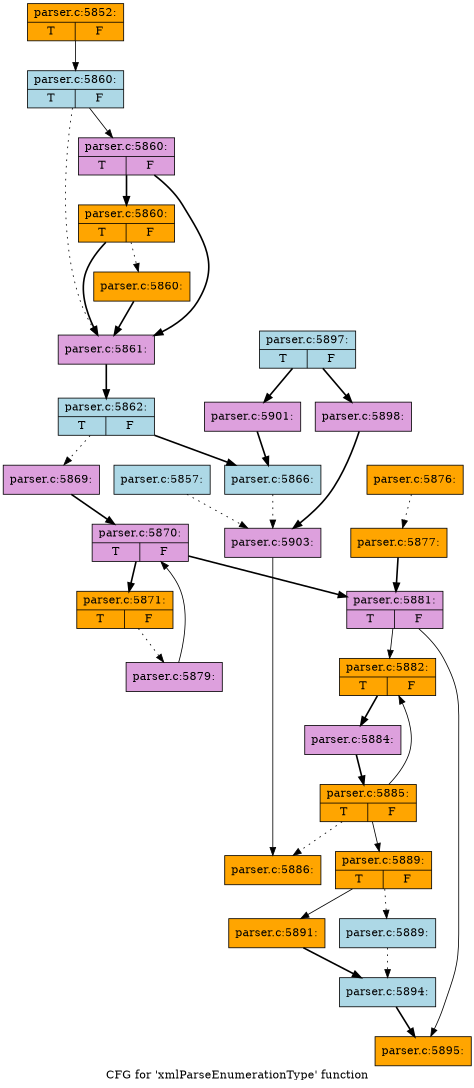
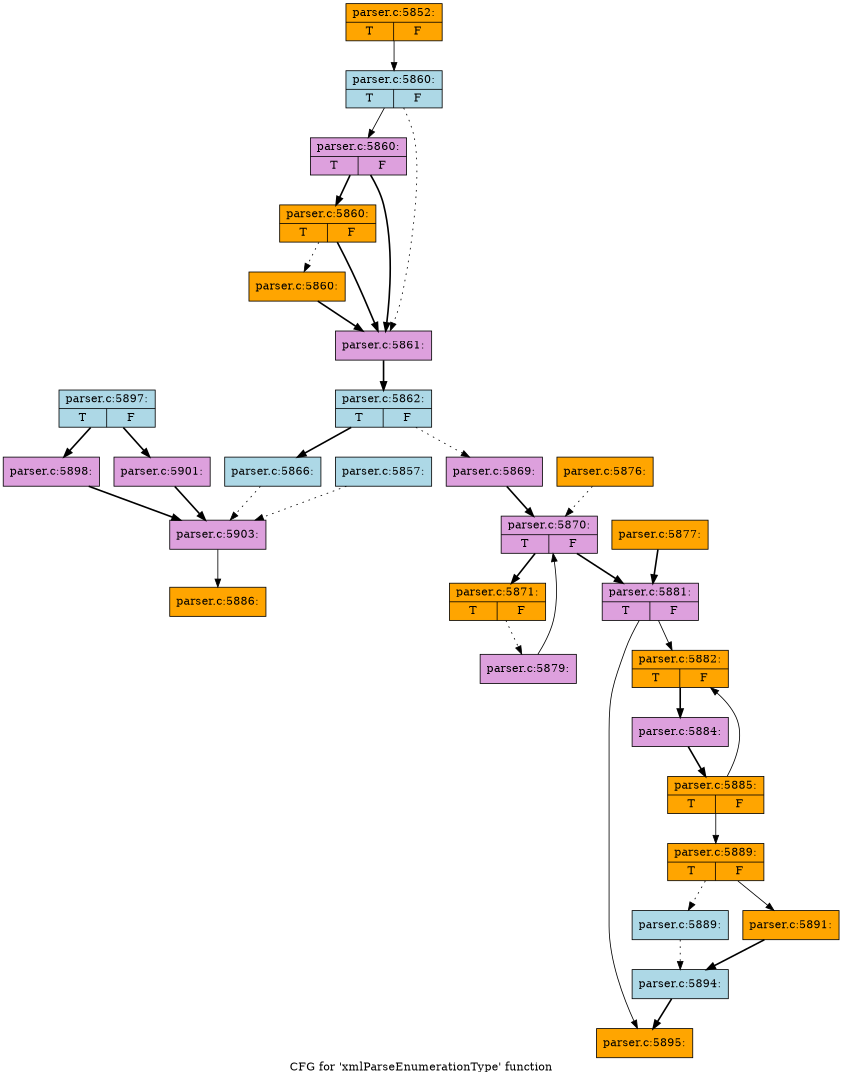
edge "parser.c:5901:" -> "parser.c:5866:": now "parser.c:5901:" -> "parser.c:5903:"
edge "parser.c:5876:" -> "parser.c:5877:": now "parser.c:5876:" -> "parser.c:5870:"
edge "parser.c:5885:" -> "parser.c:5886:": removed
